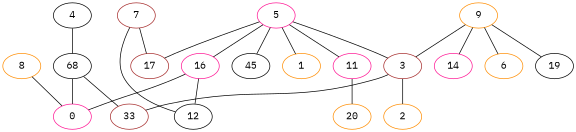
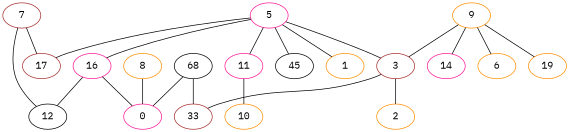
node "4": removed
node "19": color black -> darkorange
node "20": label "20" -> "10"
